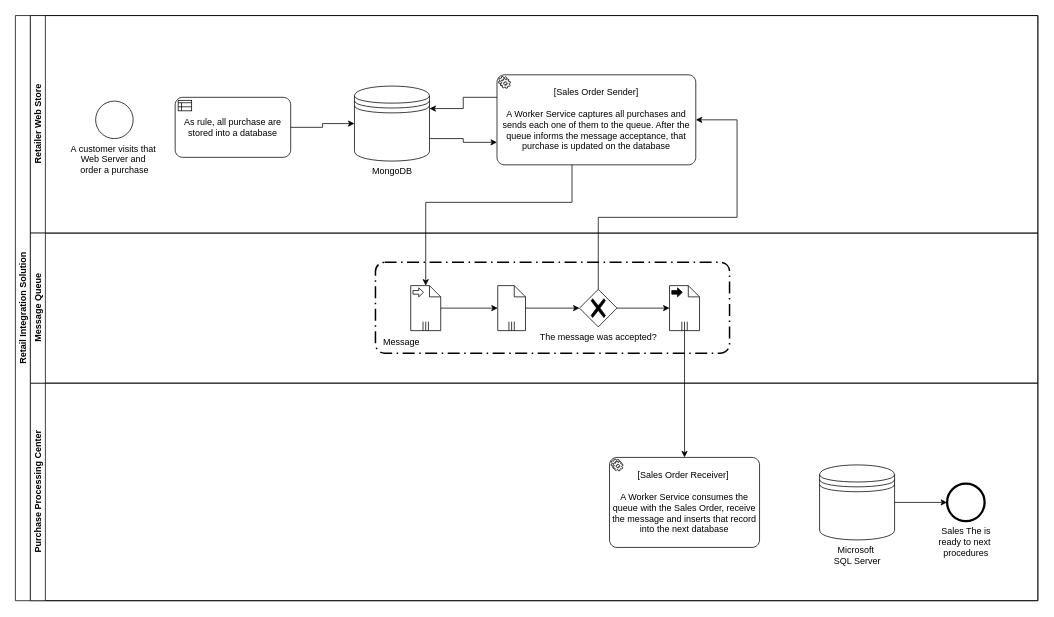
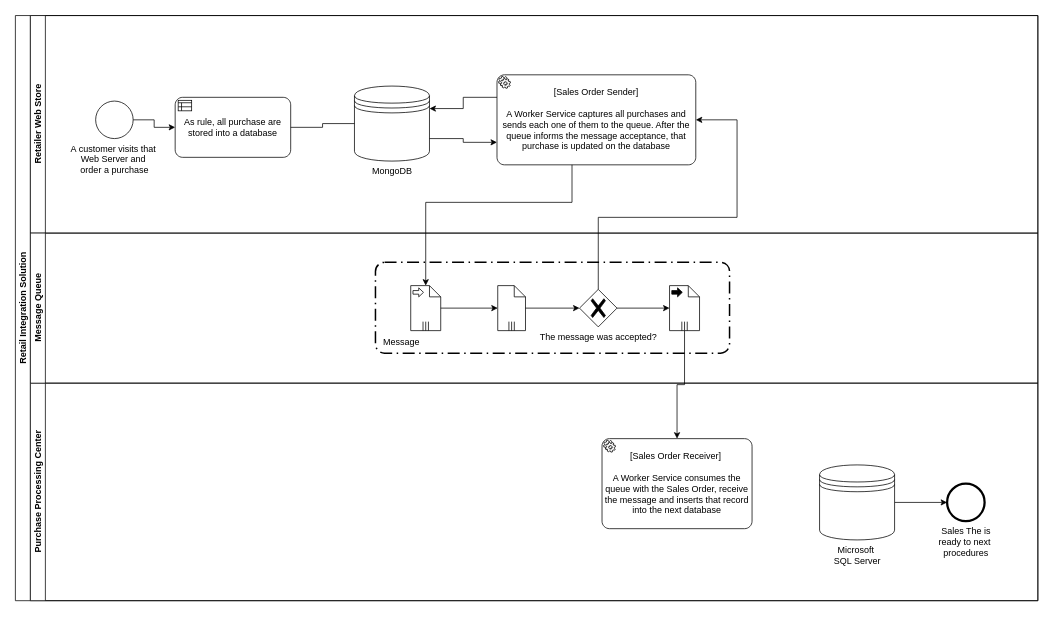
edge "A customer visits that Web Server and order a purchase" -> "As rule, all purchase are stored into a database": added
edge "As rule, all purchase are stored into a database" -> "MongoDB": arrowhead classic -> none
node "[Sales Order Receiver] A Worker Service consumes the queue with the Sales Order, receive the message and inserts that record into the next database": moved (684, 502) -> (677, 483)
